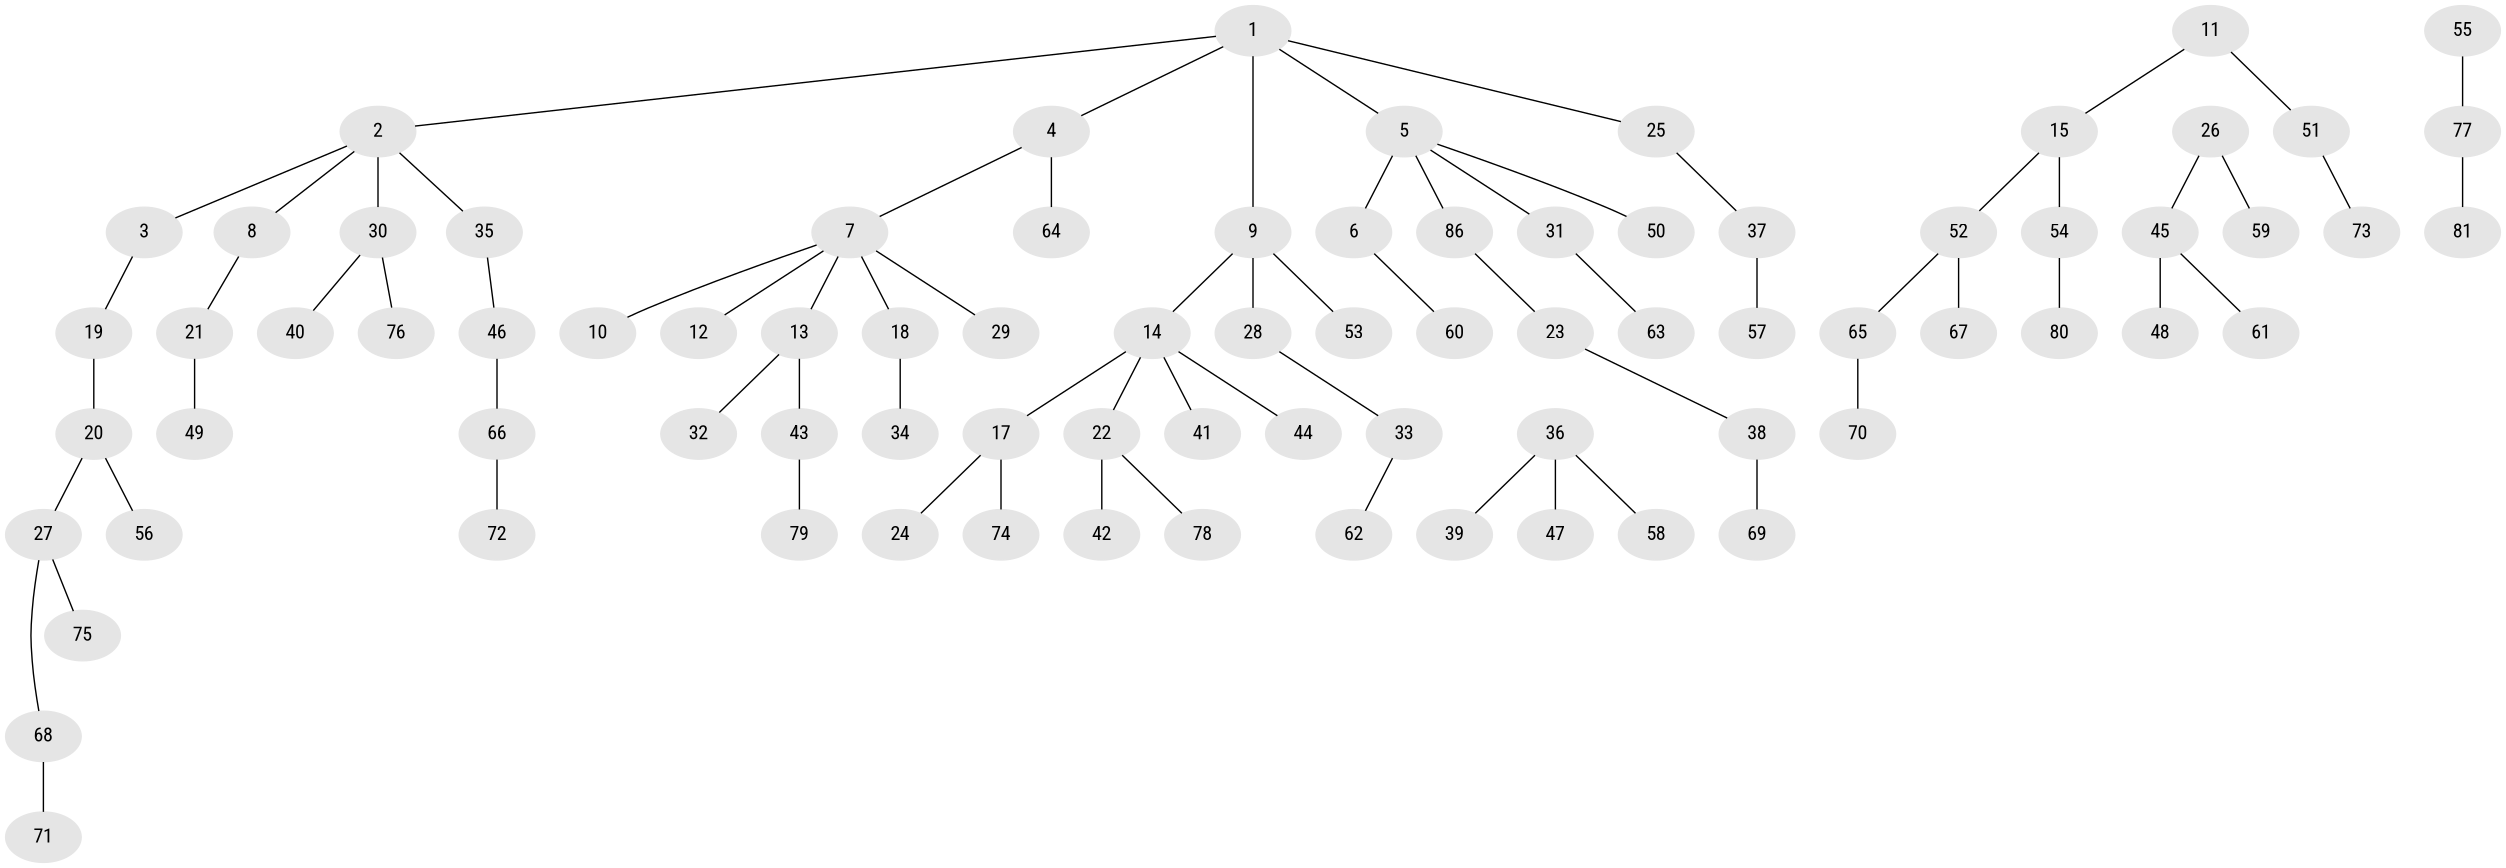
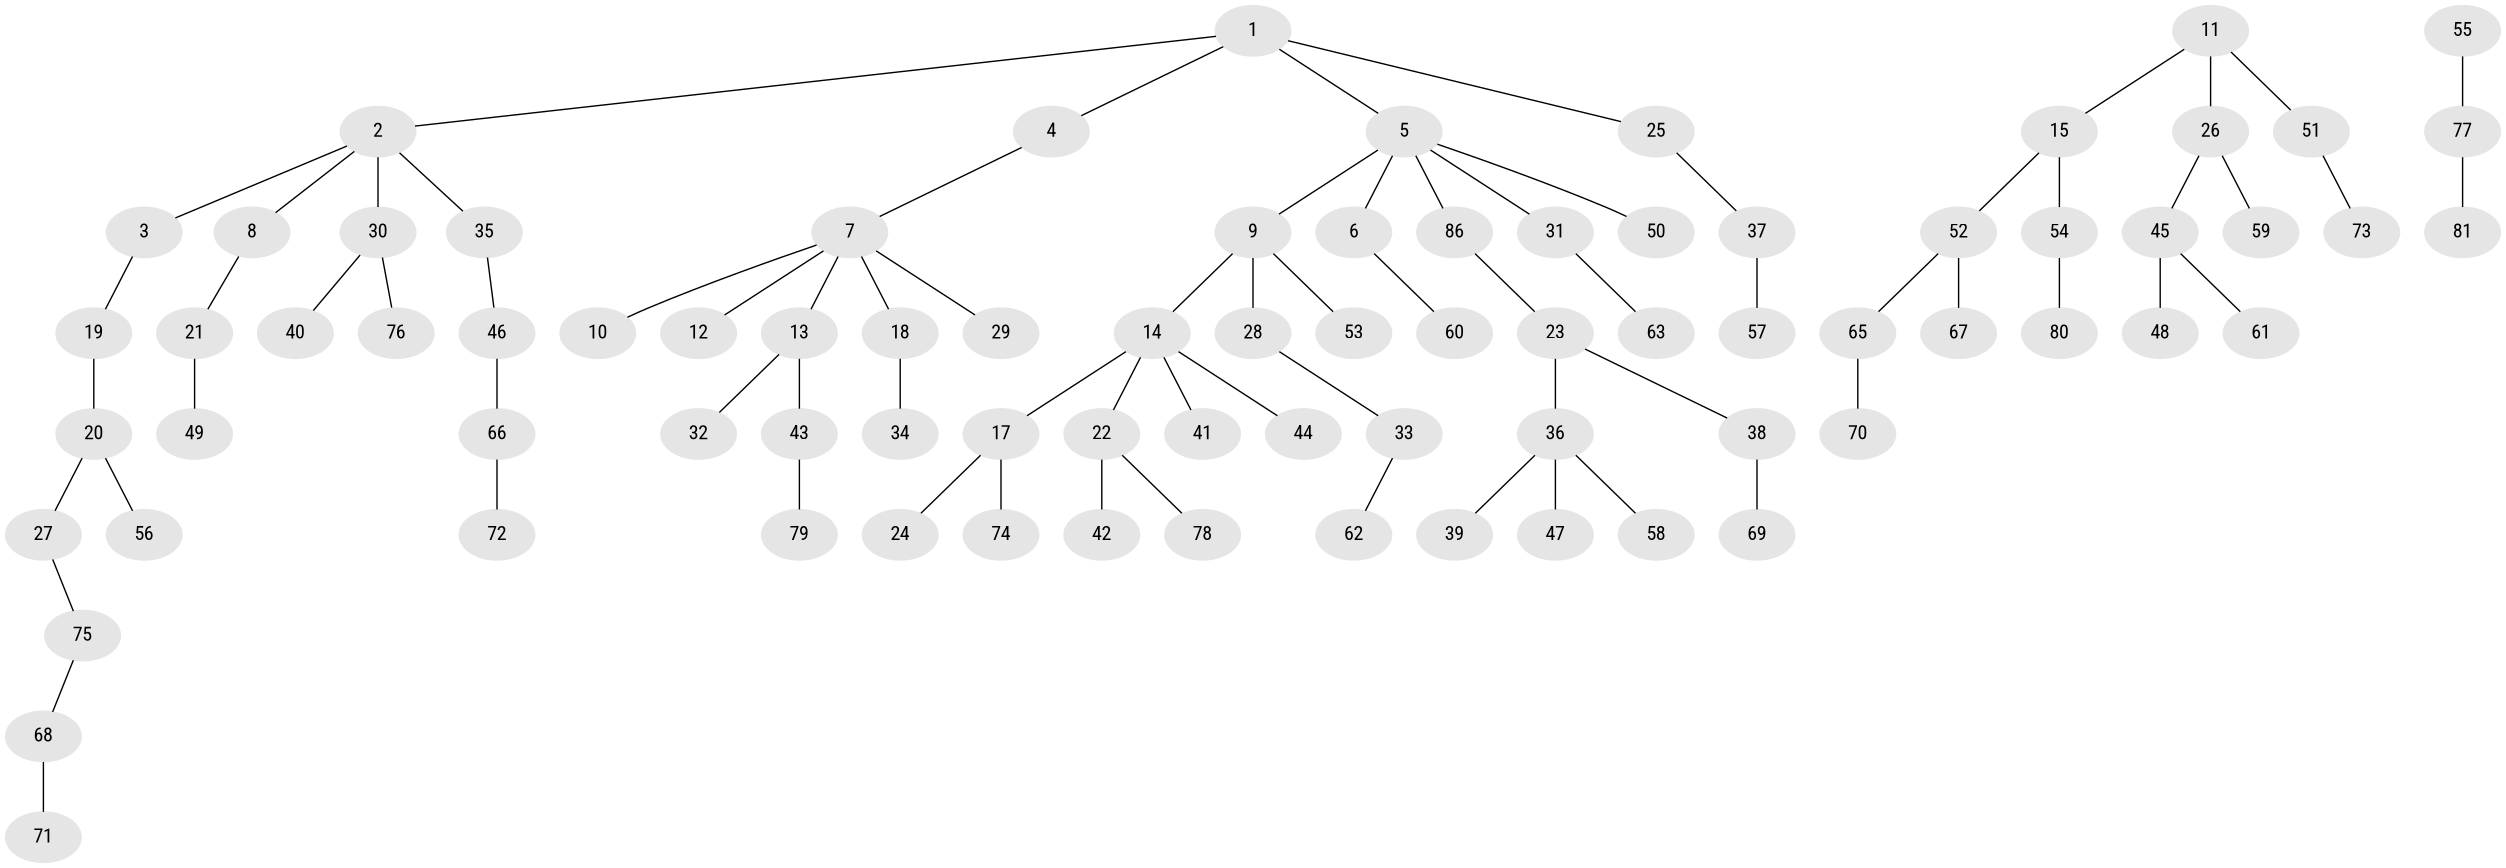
edge "11" -- "26": added
edge "1" -- "9": now "5" -- "9"
node "64": removed
edge "23" -- "36": added
edge "27" -- "68": now "75" -- "68"
